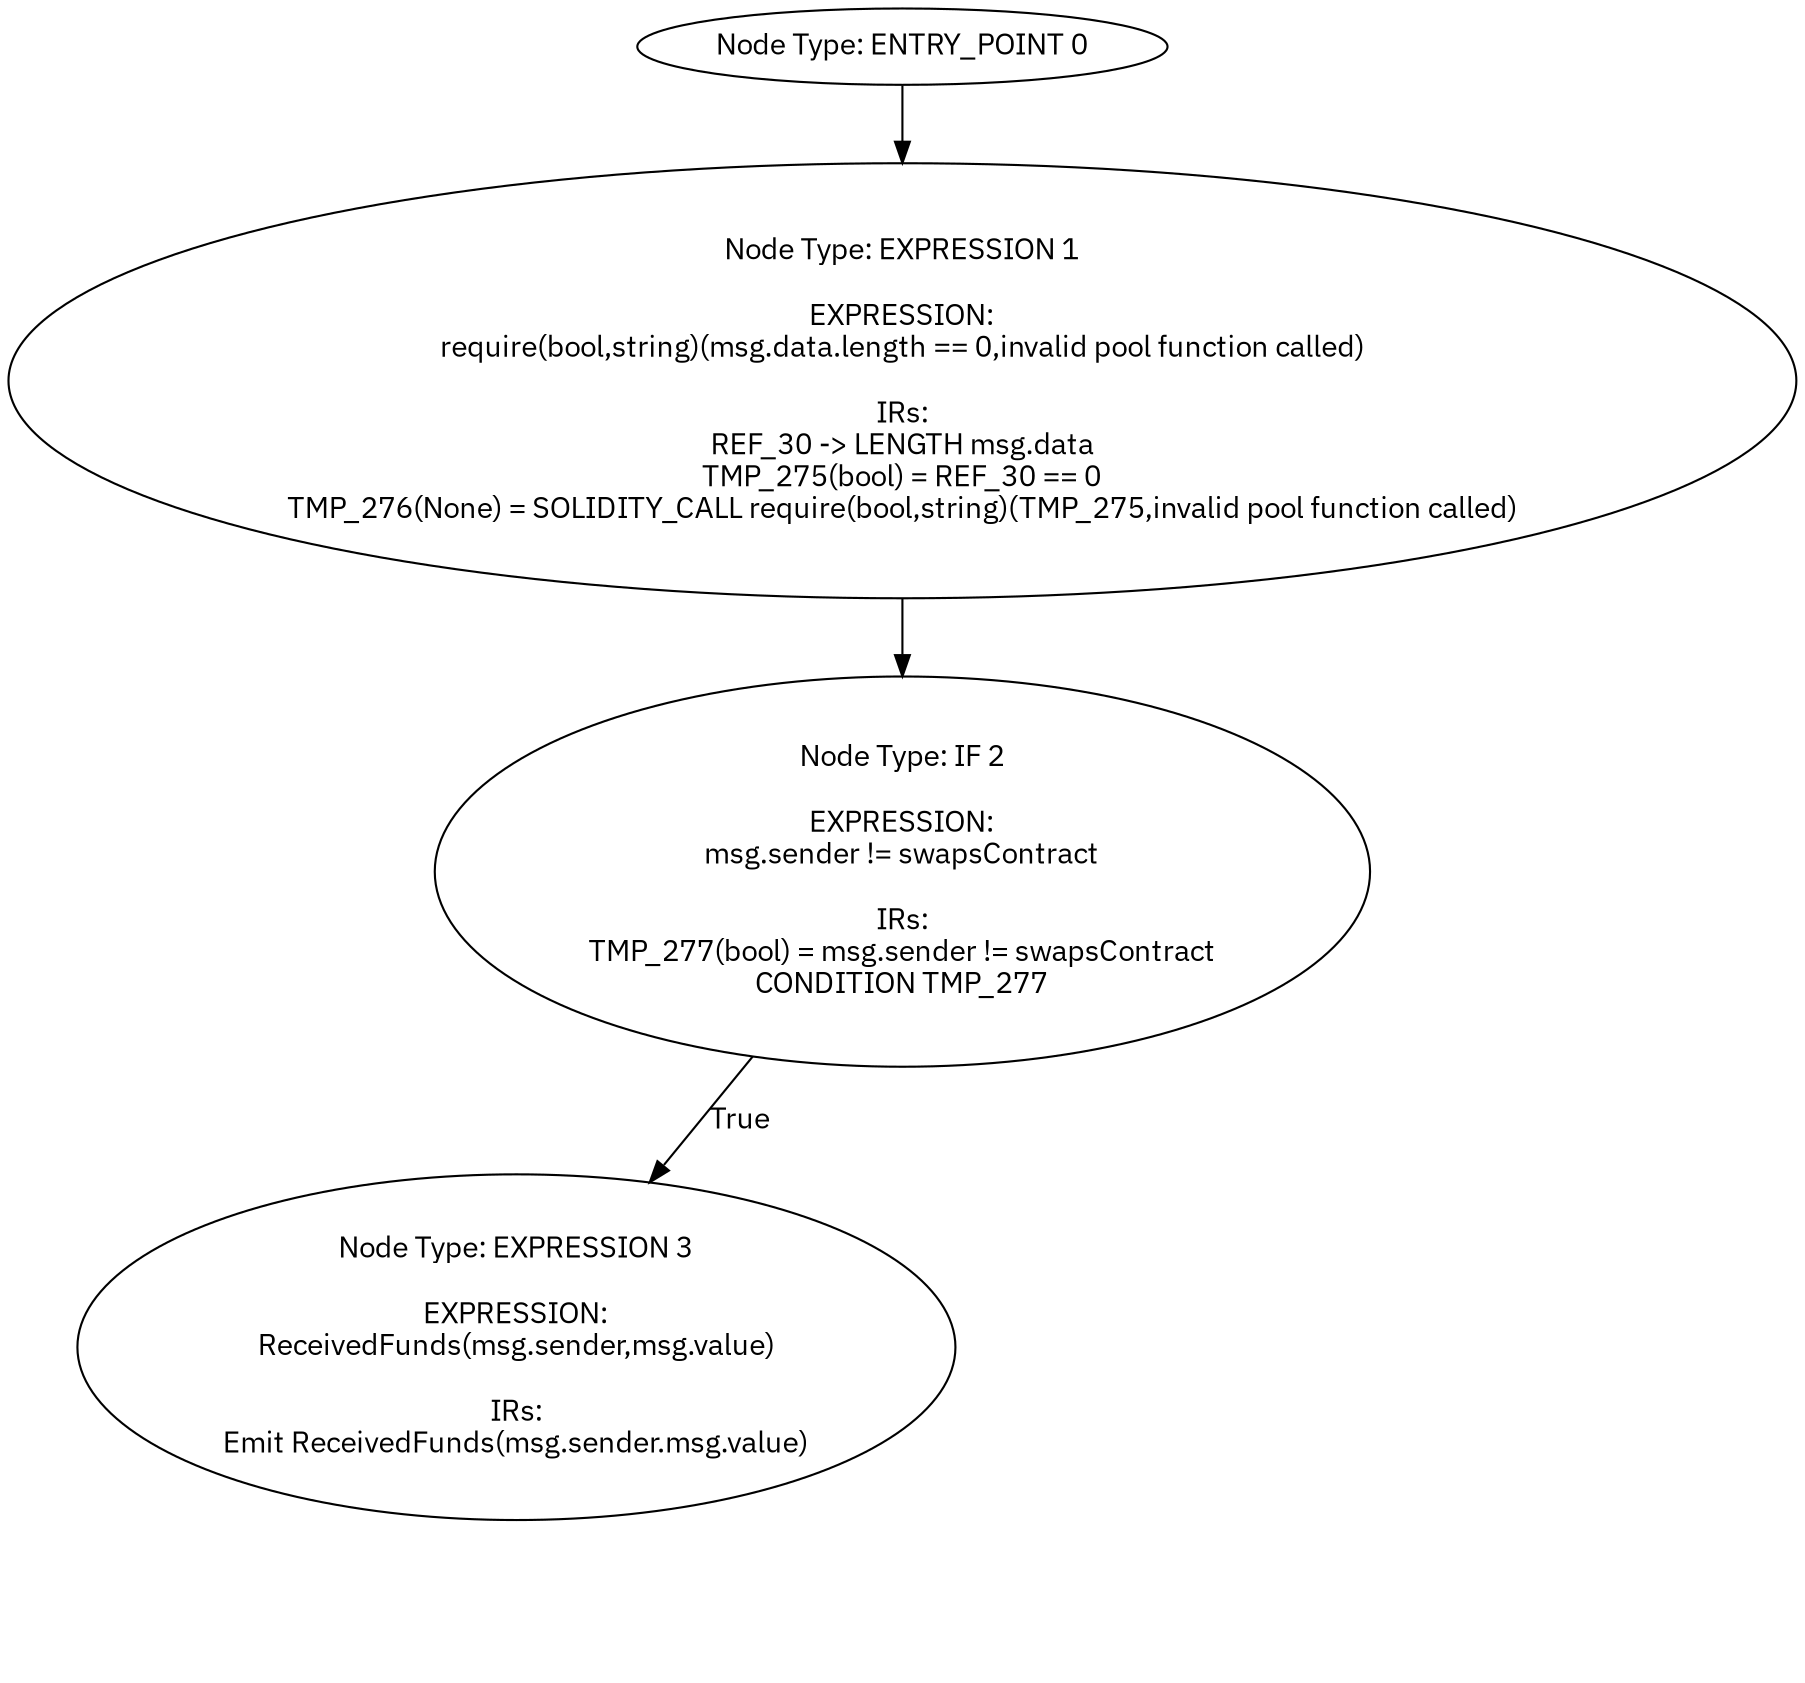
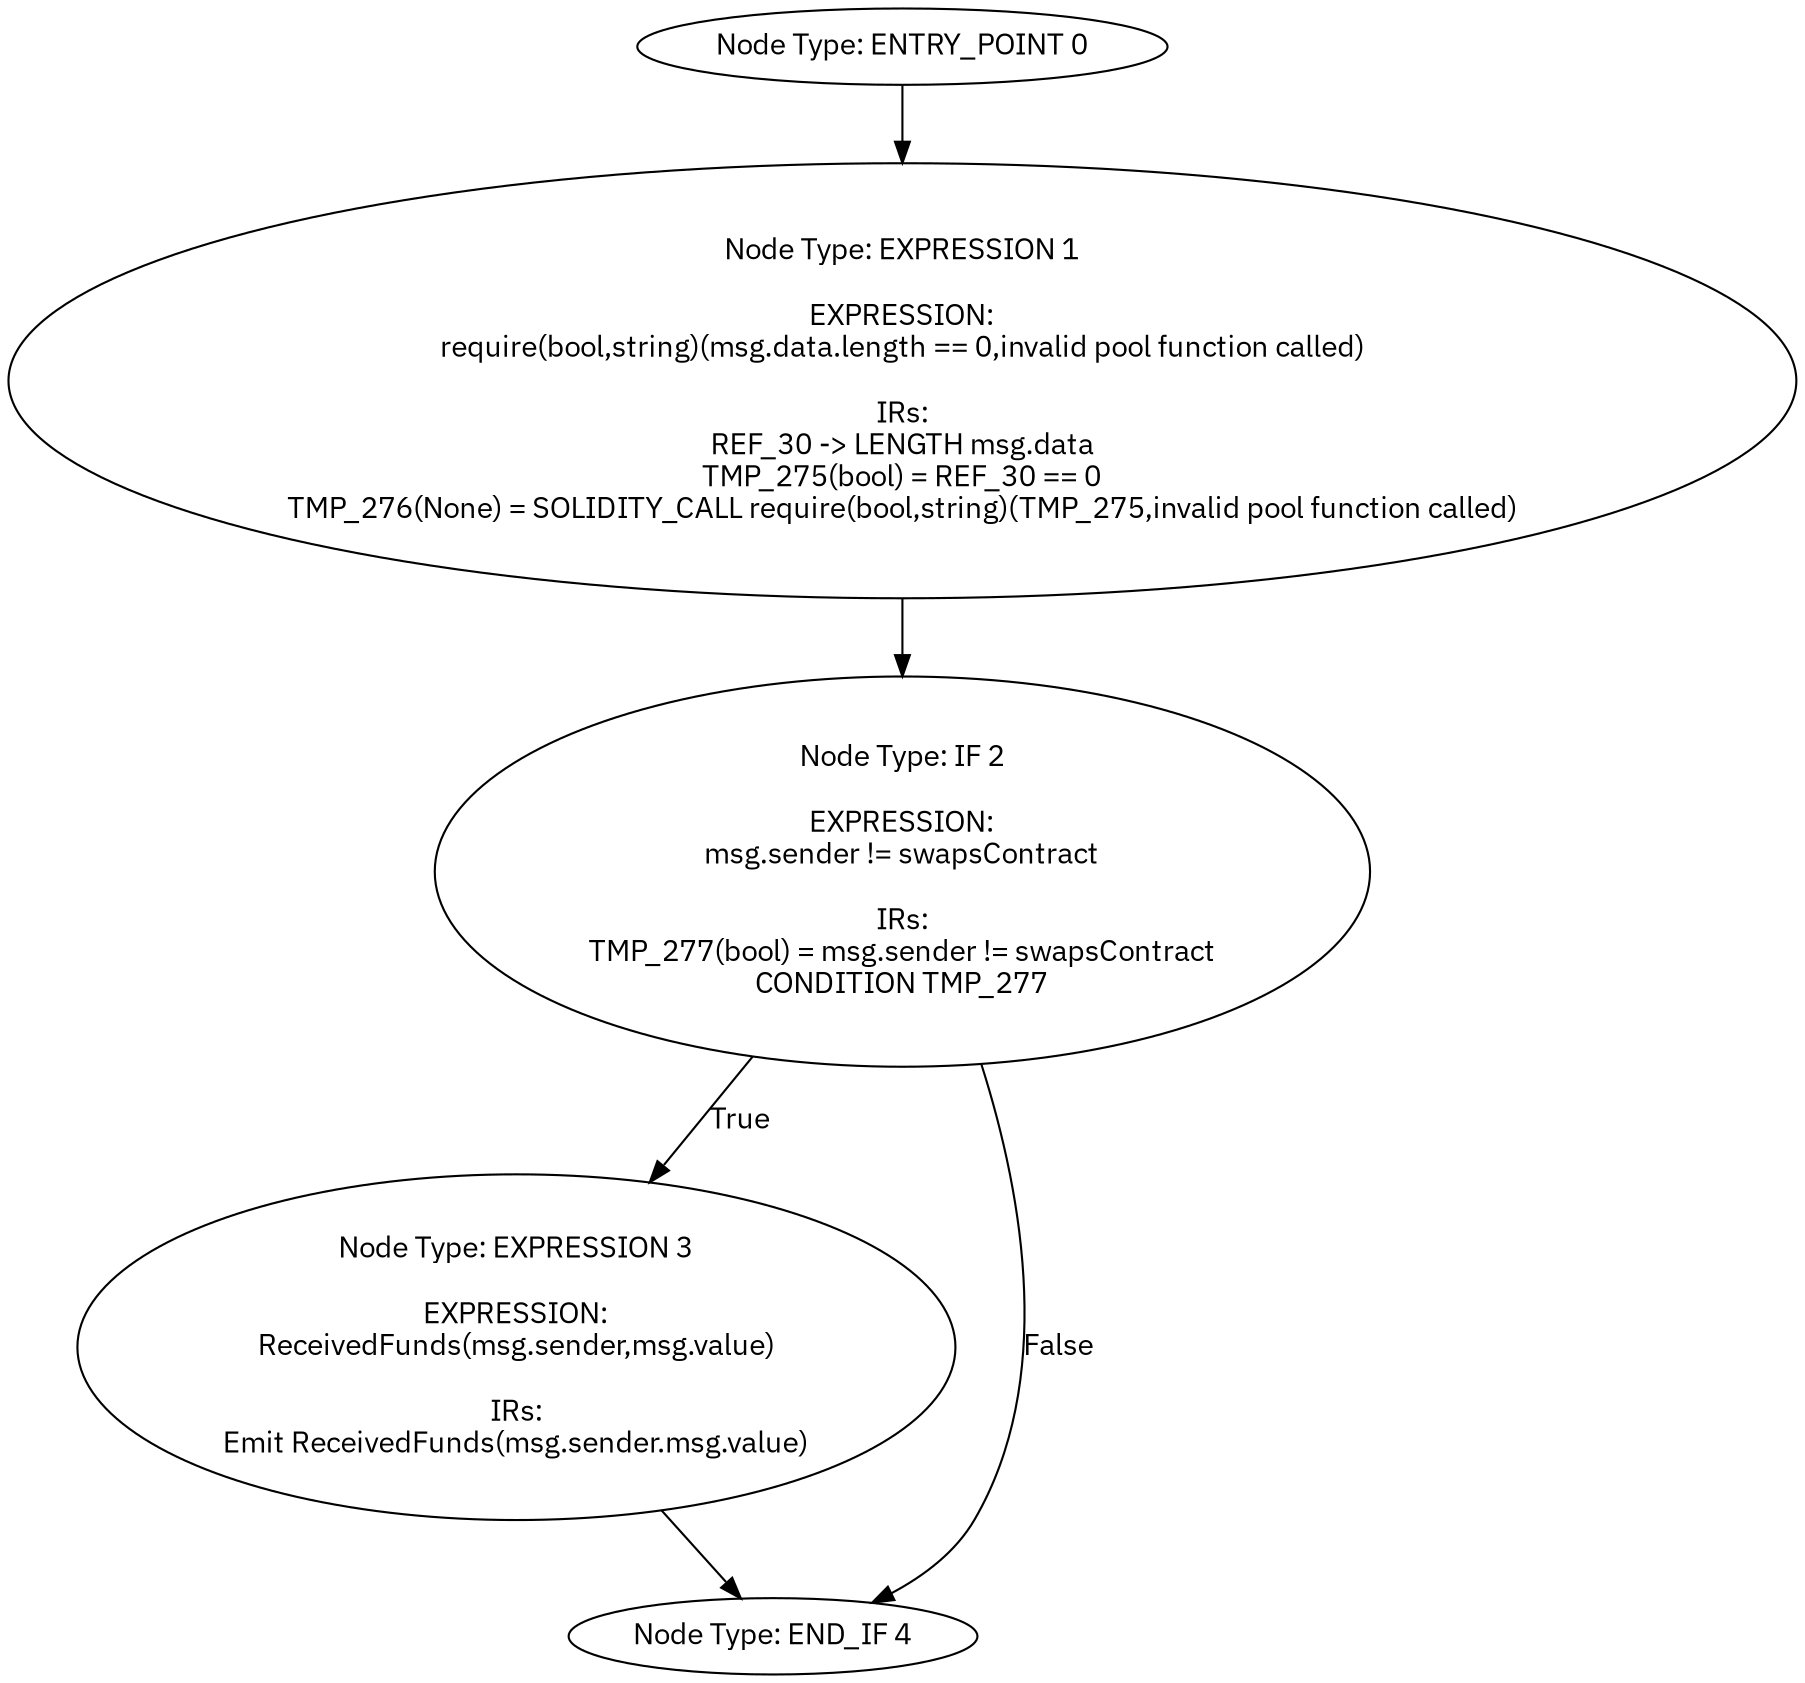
node "Node Type: END_IF 4": added
